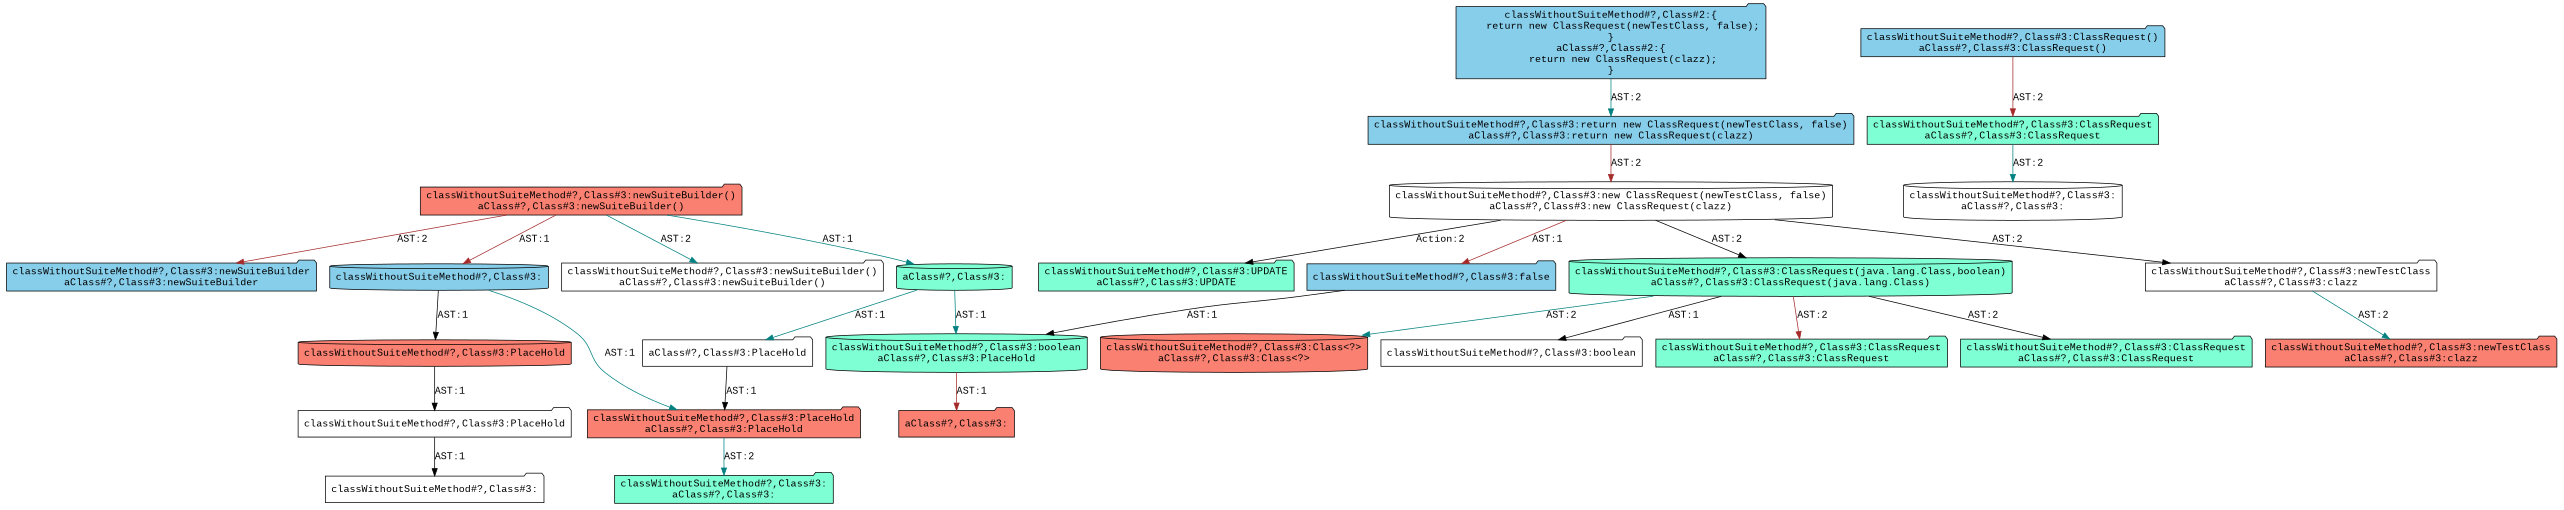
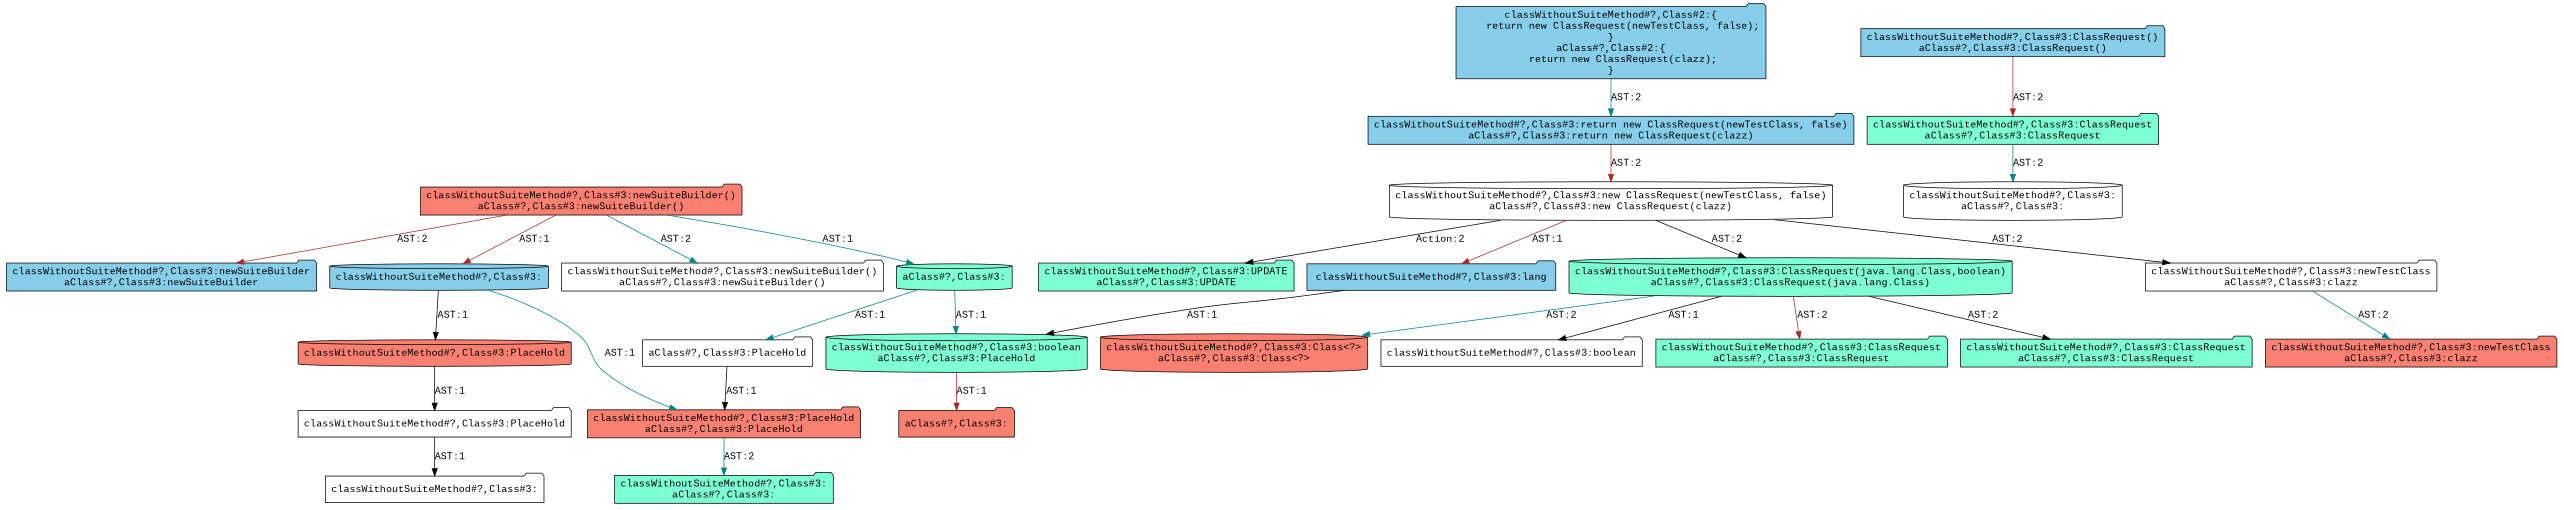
node "classWithoutSuiteMethod#?,Class#3:false": label "classWithoutSuiteMethod#?,Class#3:false" -> "classWithoutSuiteMethod#?,Class#3:lang"
